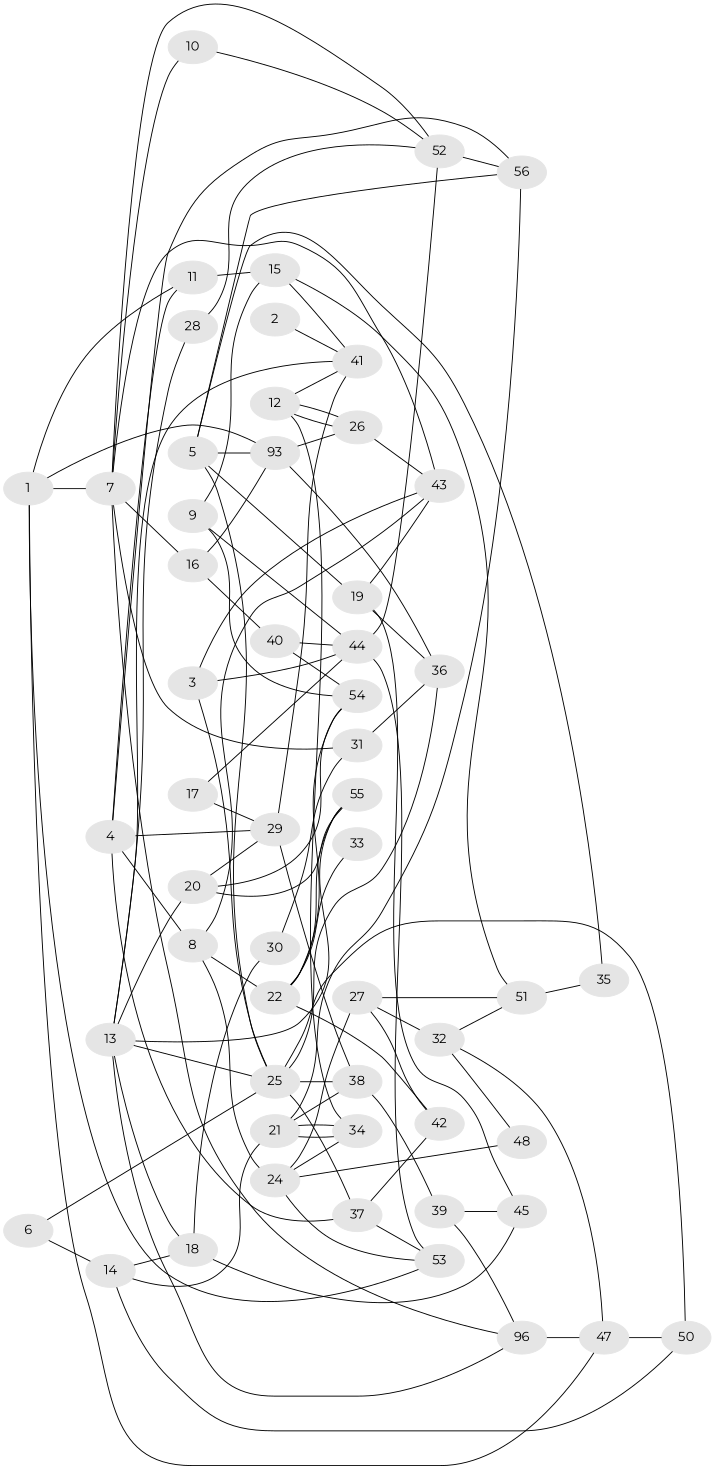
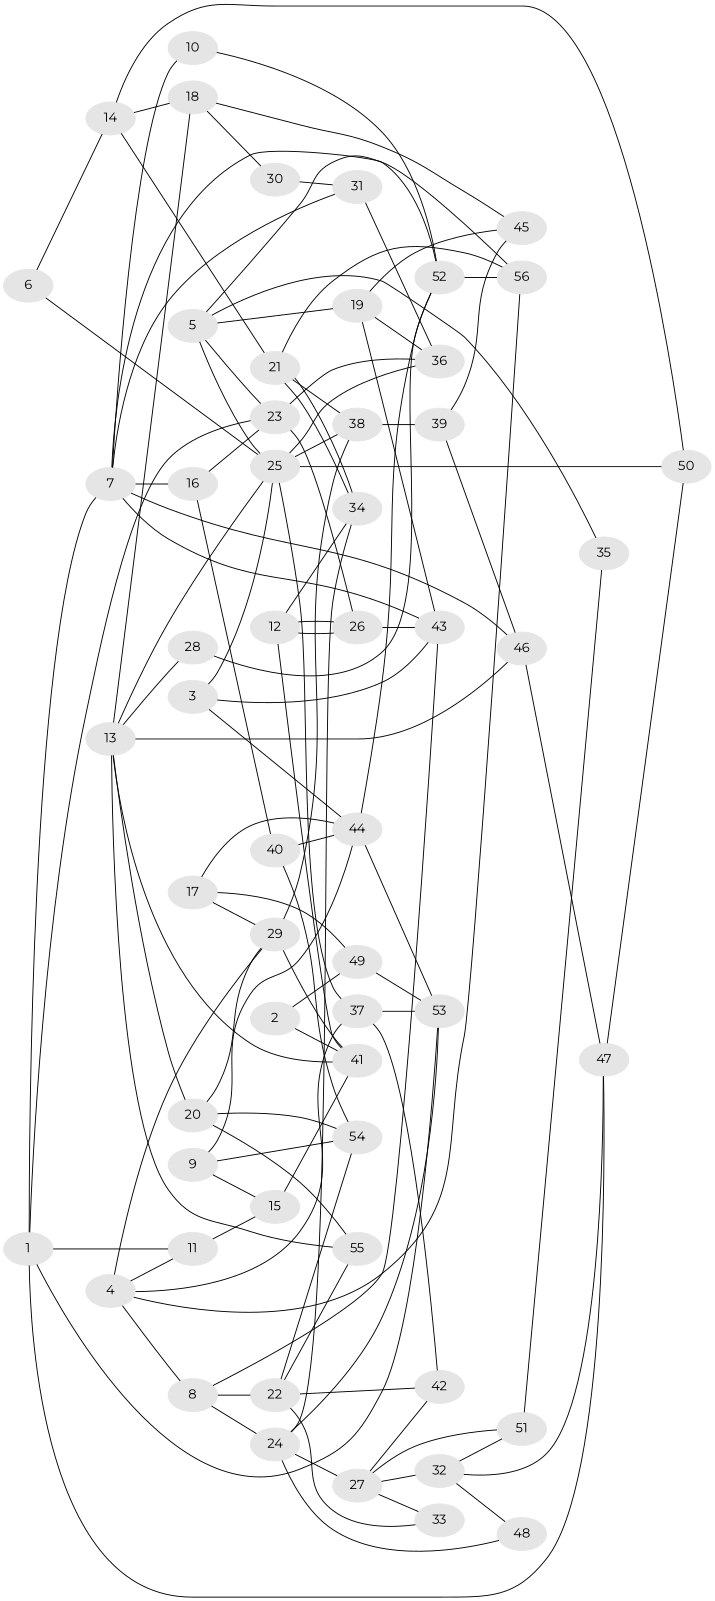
node "93": label "93" -> "23"
edge "15" -- "51": removed
node "49": added
node "96": label "96" -> "46"
edge "27" -- "33": added
